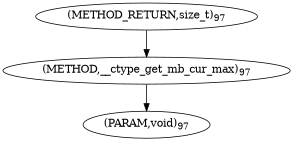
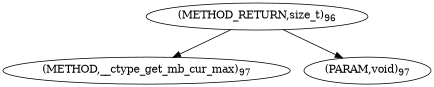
node "(METHOD_RETURN,size_t)": text "97" -> "96"
edge "(METHOD,__ctype_get_mb_cur_max)" -> "(PARAM,void)": now "(METHOD_RETURN,size_t)" -> "(PARAM,void)"
